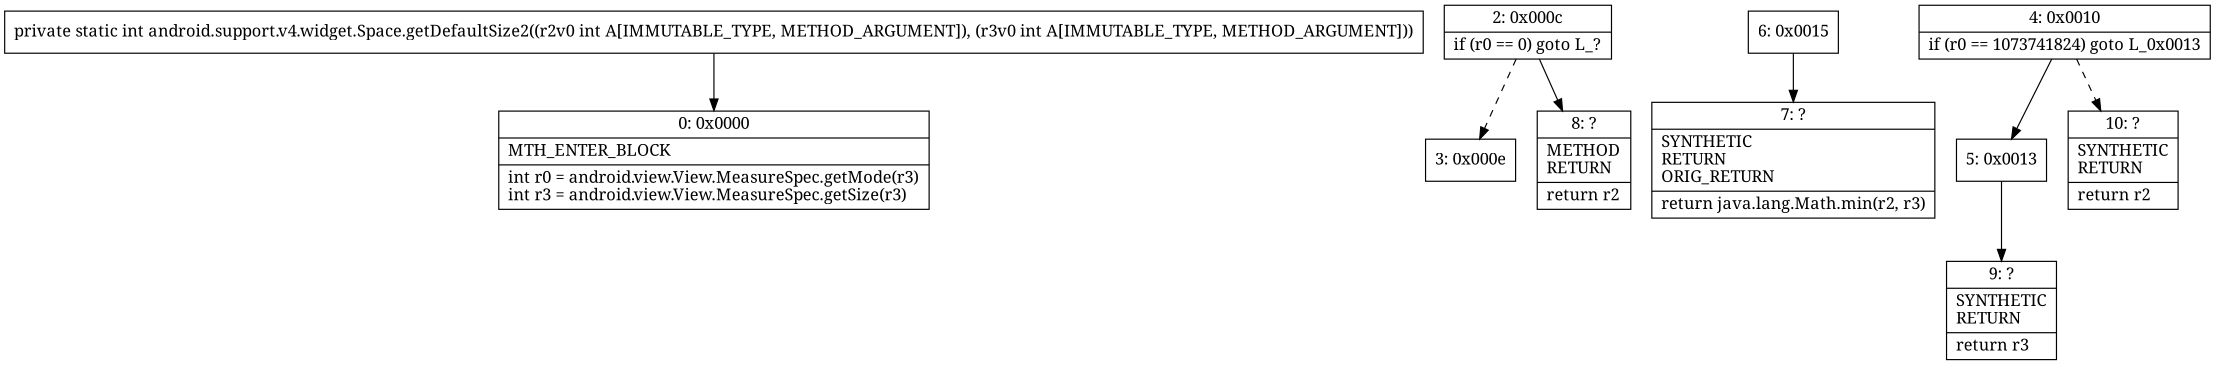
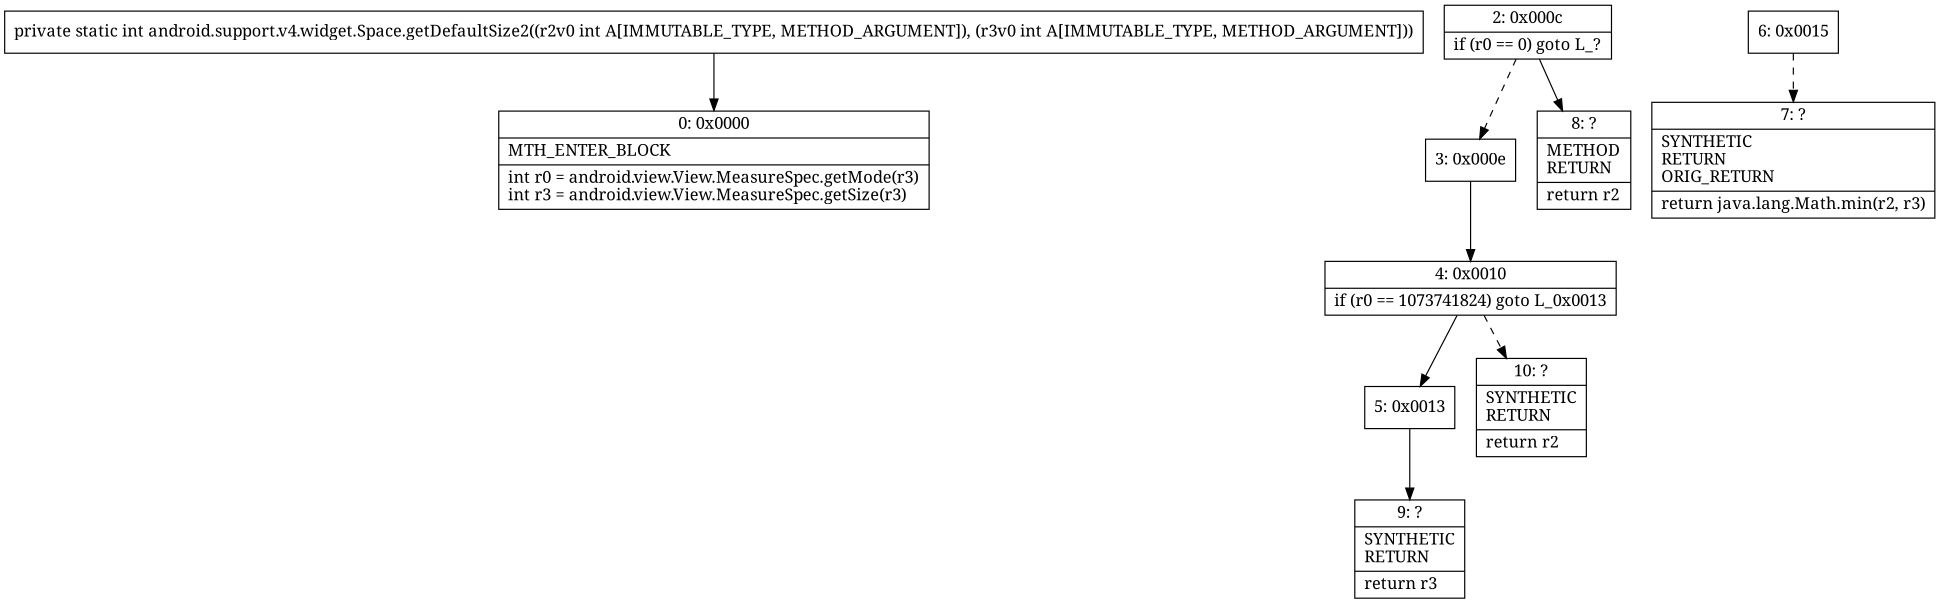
edge "6: 0x0015" -> "7: ?": style solid -> dashed
edge "3: 0x000e" -> "4: 0x0010": added
